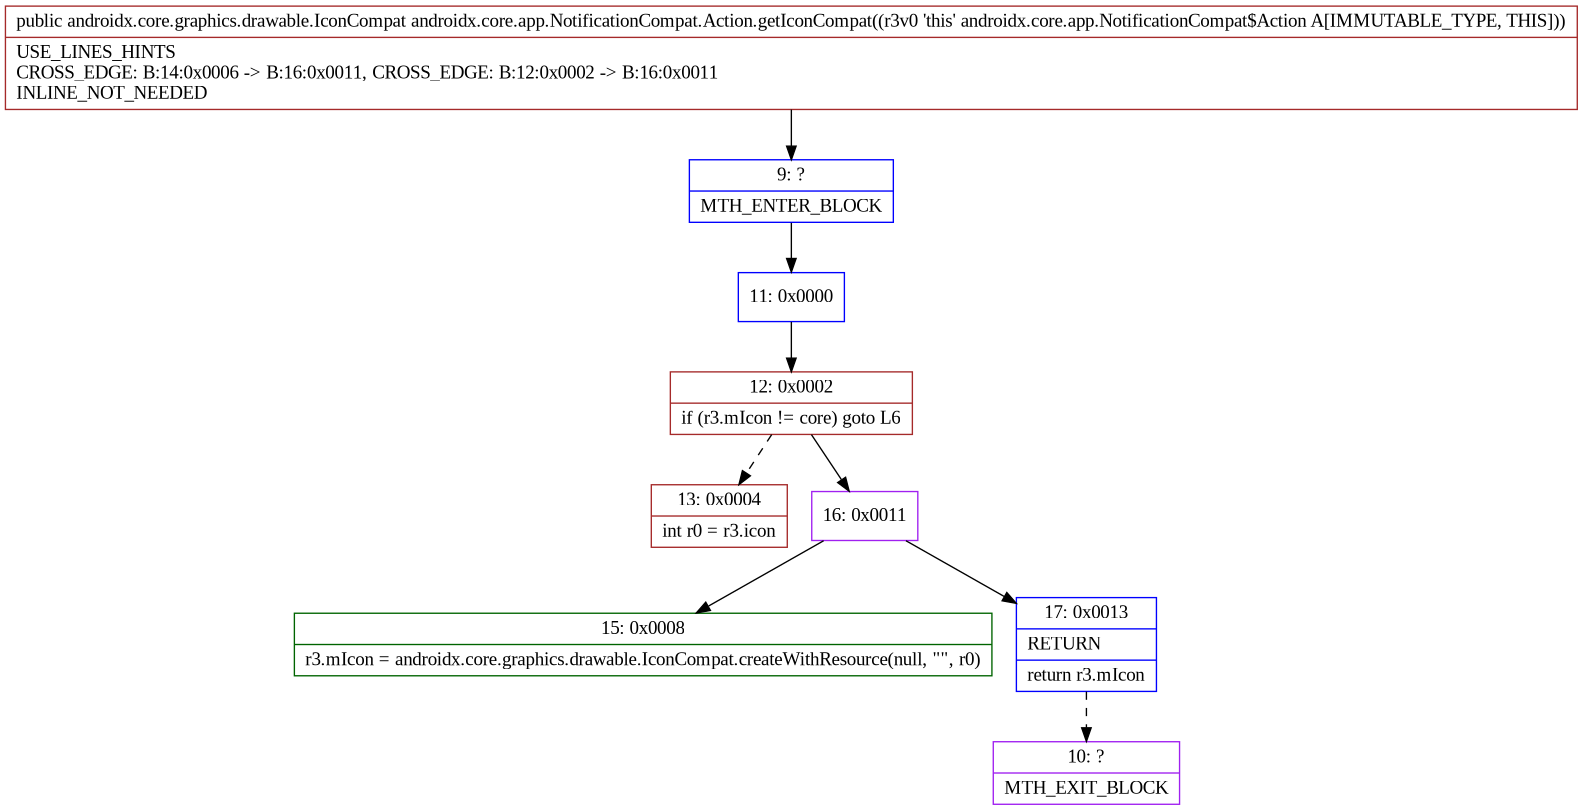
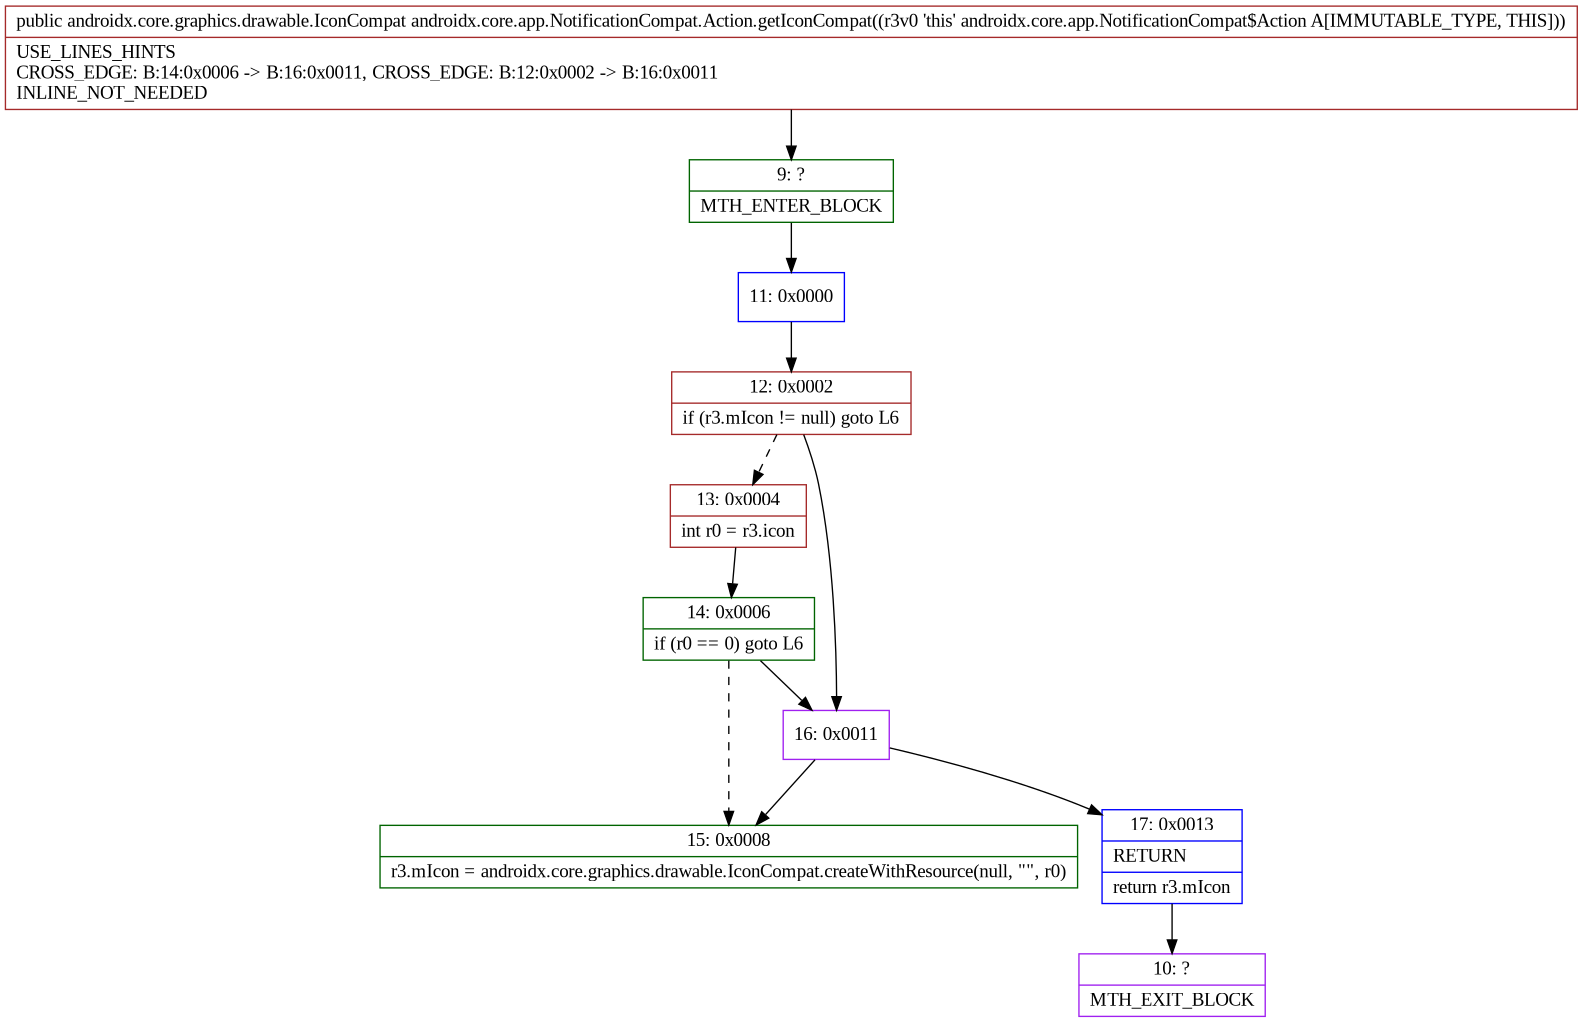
node "9: ?": color blue -> darkgreen
node "12: 0x0002": text "if (r3.mIcon != core) goto L6" -> "if (r3.mIcon != null) goto L6"
node "14: 0x0006": added
edge "17: 0x0013" -> "10: ?": style dashed -> solid
